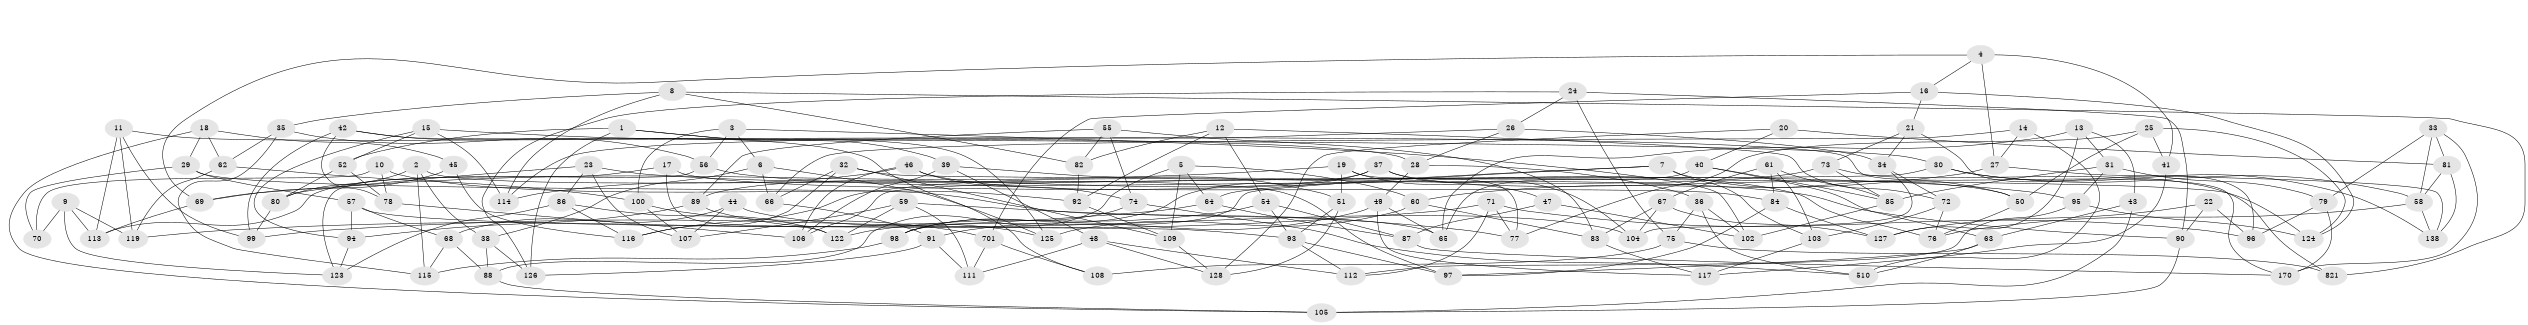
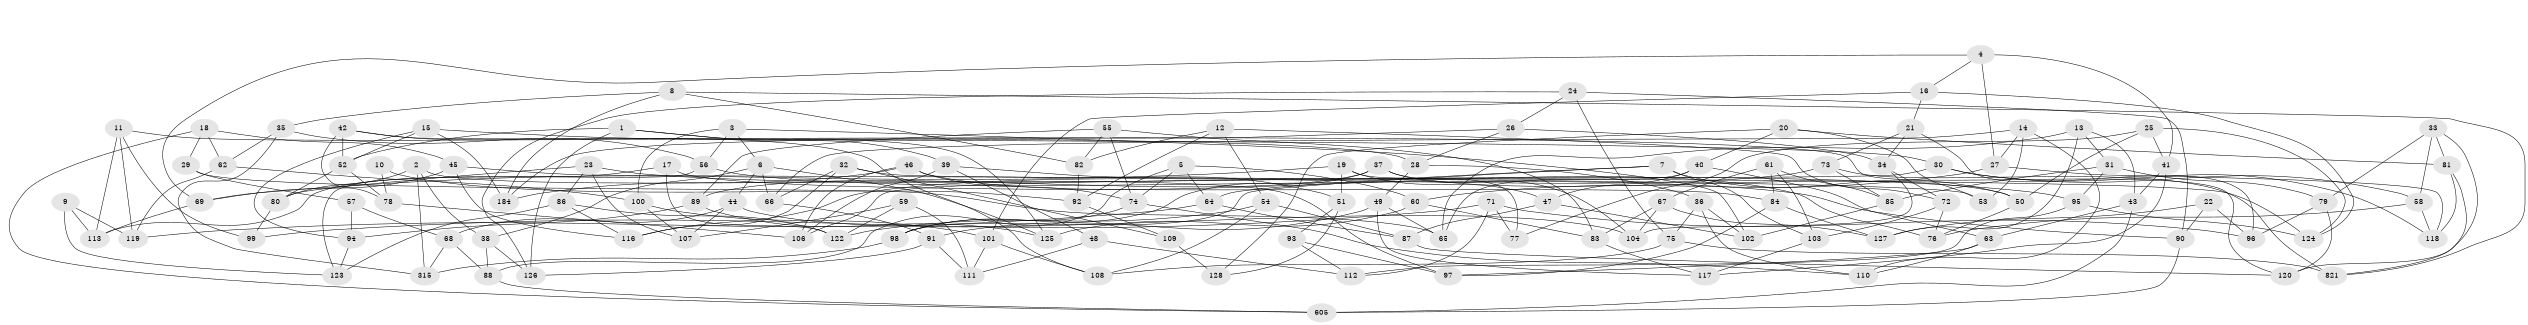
edge "42" -- "99": now "42" -- "52"
edge "6" -- "44": added
edge "41" -- "43": added
edge "81" -- "58": now "81" -- "821"
edge "40" -- "85": now "40" -- "47"
node "114": label "114" -> "184"
node "53": added
edge "5" -- "109": now "5" -- "74"
edge "59" -- "77": removed
edge "54" -- "93": now "54" -- "108"
edge "57" -- "93": removed
node "70": removed
node "701": label "701" -> "101"
node "138": label "138" -> "118"
edge "48" -- "128": removed
node "115": label "115" -> "315"
node "510": label "510" -> "110"
node "170": label "170" -> "120"
node "105": label "105" -> "605"
